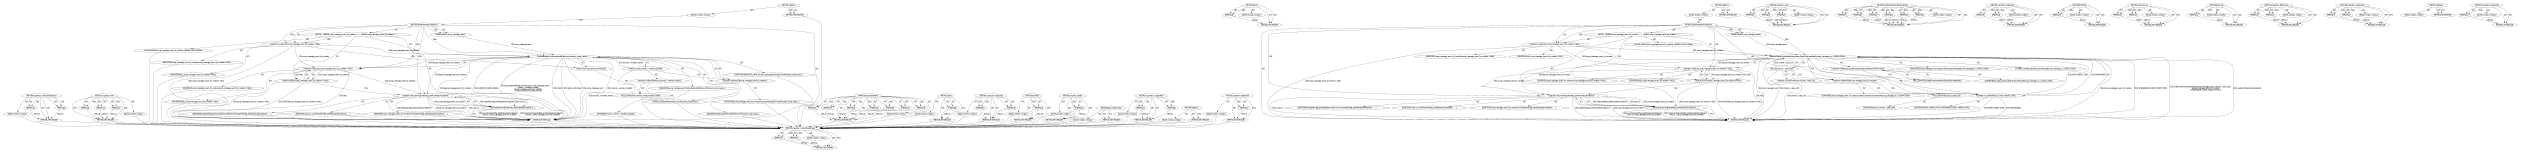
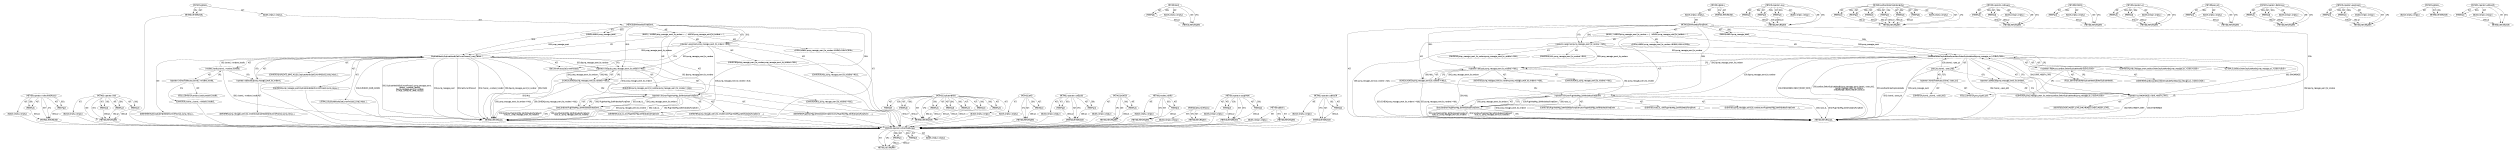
edge "(<operator>.indirectFieldAccess,channel_->renderer_handle)" -> "(renderer_handle,channel_->renderer_handle())": added, label "CFG:"
edge "(GetCurrentProcess,GetCurrentProcess())" -> "(FIELD_IDENTIFIER,renderer_handle,renderer_handle)": removed, label "CFG:"
edge "(FIELD_IDENTIFIER,peer_pid,peer_pid)" -> "(IDENTIFIER,channel_,channel_->peer_pid())": now "(<operator>.indirectFieldAccess,channel_->peer_pid)" -> "(IDENTIFIER,channel_,channel_->peer_pid())"
